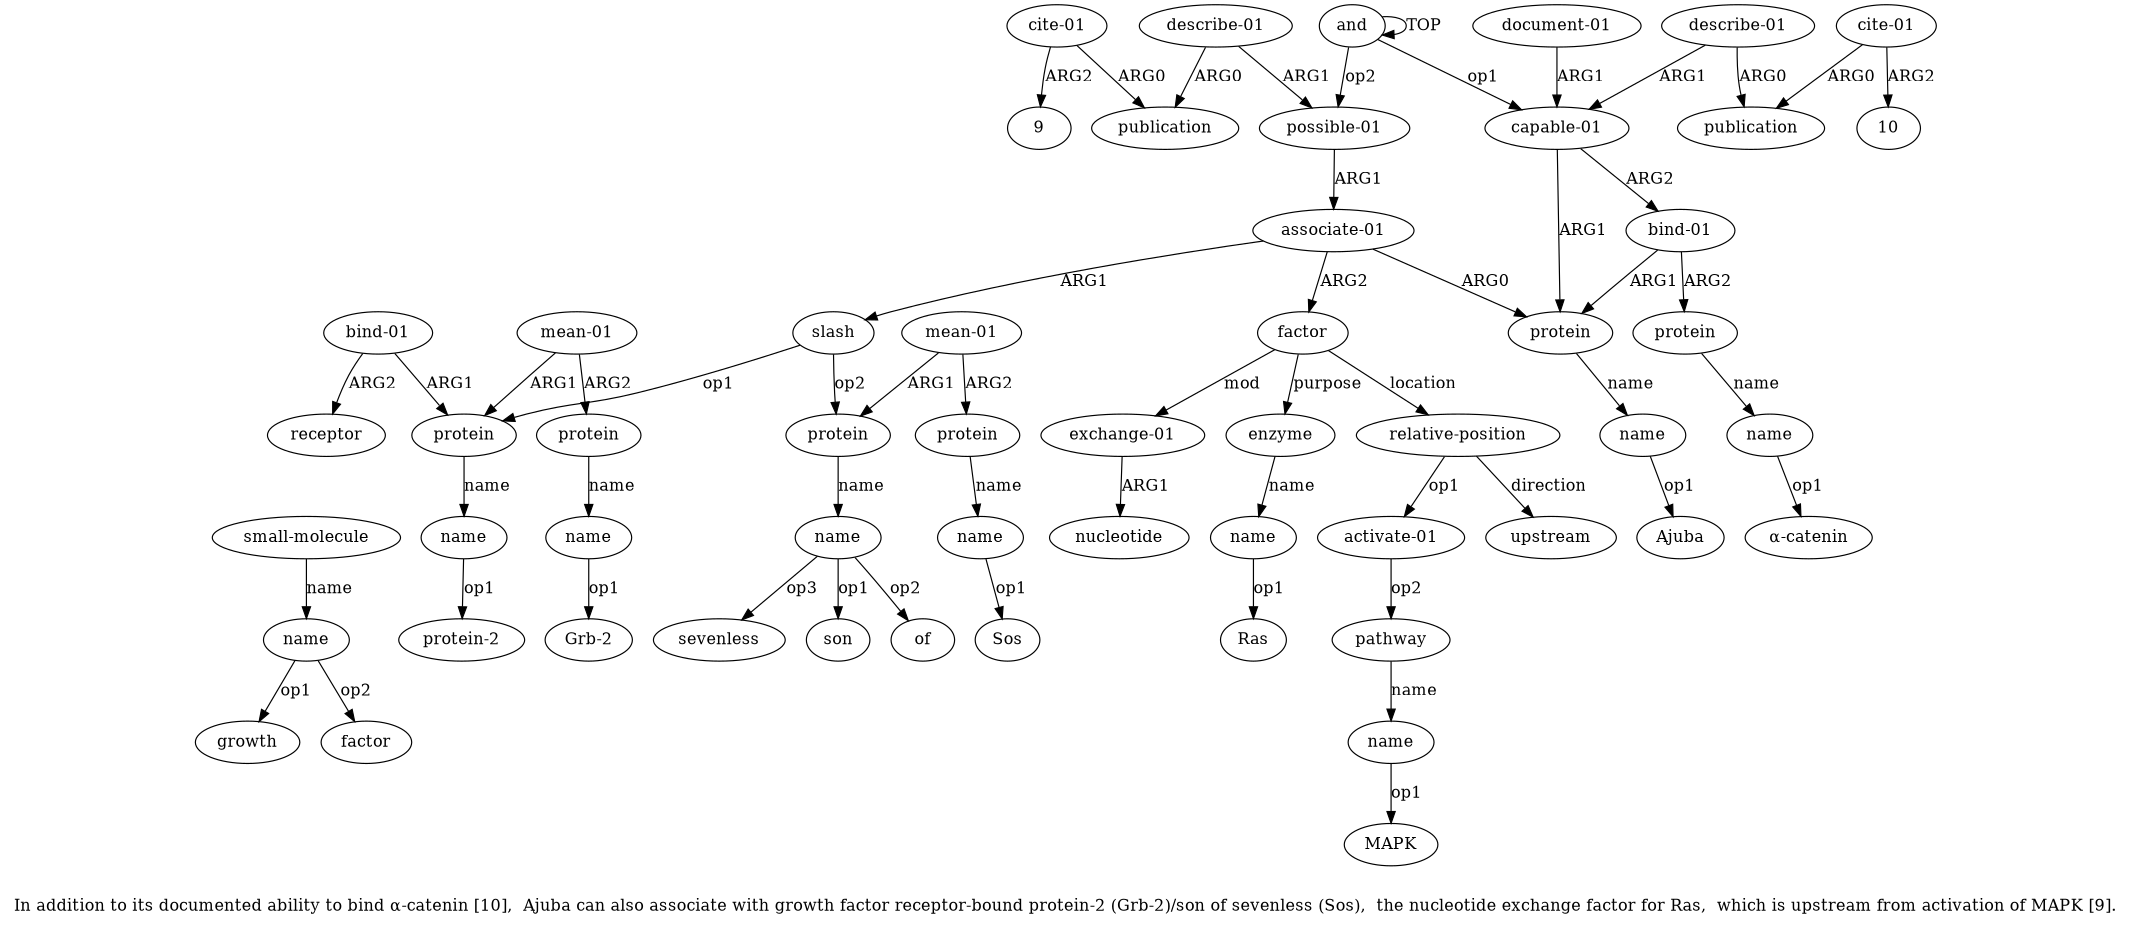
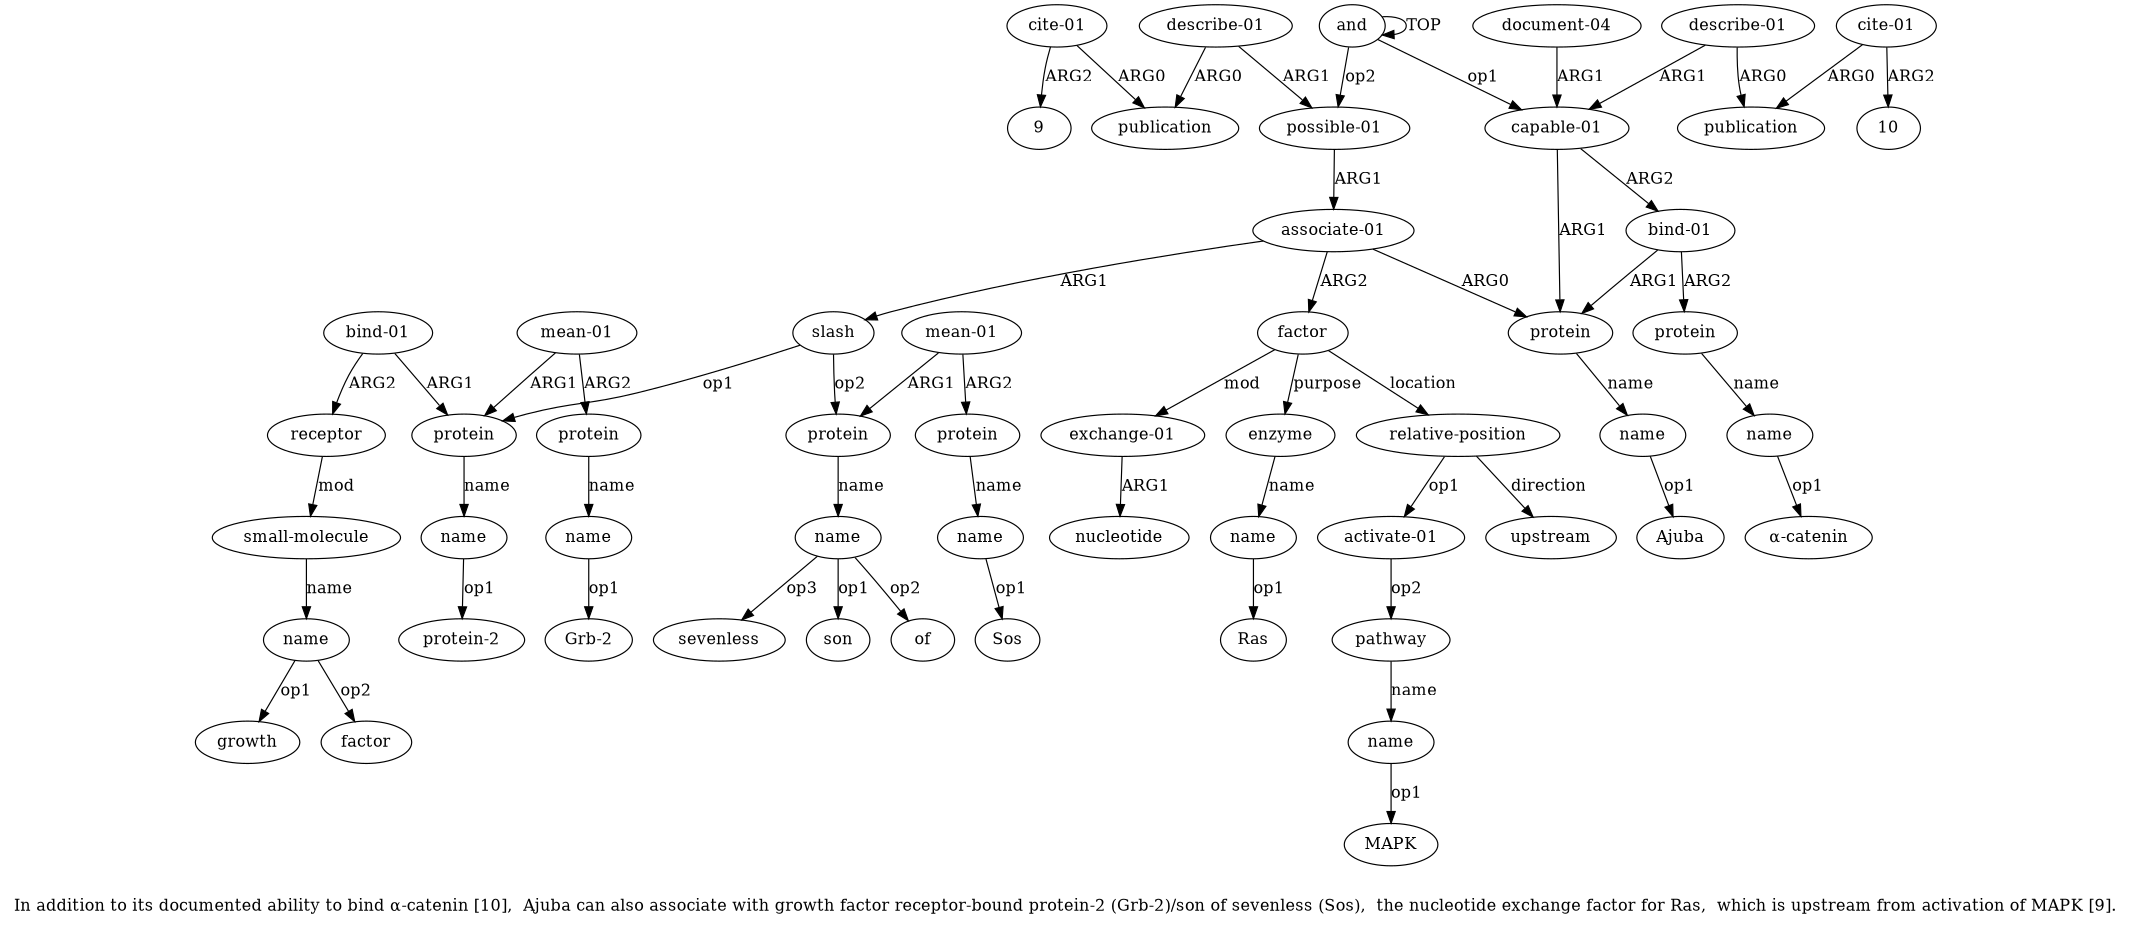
node "document-01": label "document-01" -> "document-04"
edge "receptor" -> "small-molecule": added, label "mod"
